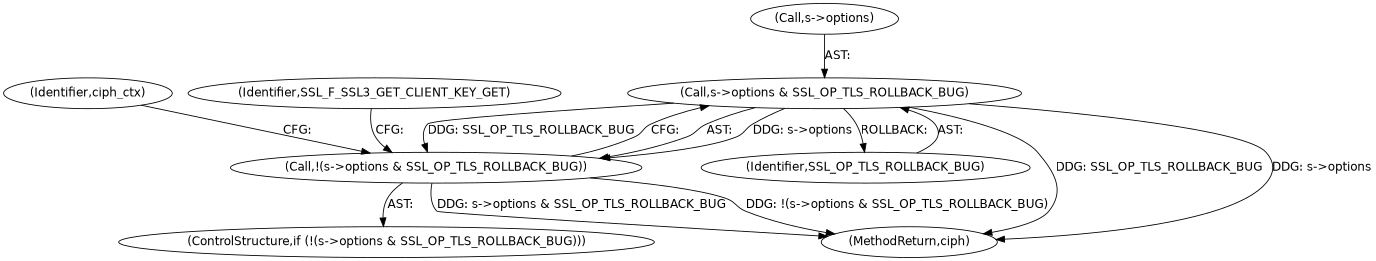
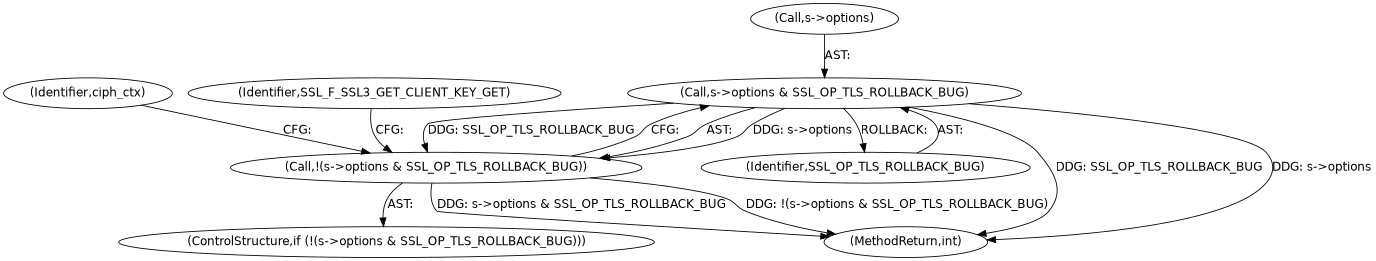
node "(MethodReturn,ciph)": label "(MethodReturn,ciph)" -> "(MethodReturn,int)"
